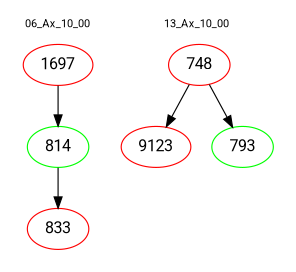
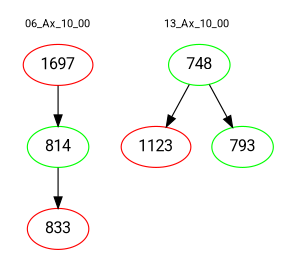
node "748": color red -> green
node "9123": label "9123" -> "1123"
